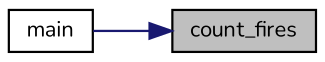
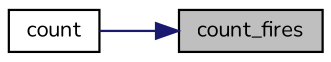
node "main": label "main" -> "count"
